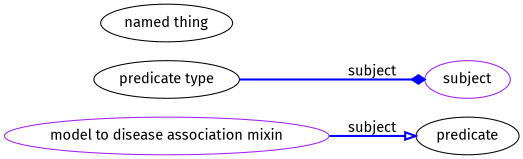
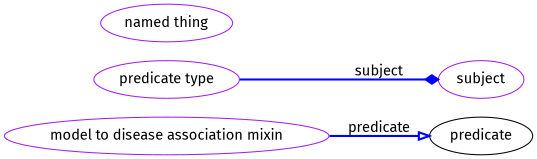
node "named thing": color black -> purple
node "predicate type": color black -> purple
edge "model to disease association mixin" -> "predicate": label "subject" -> "predicate"
